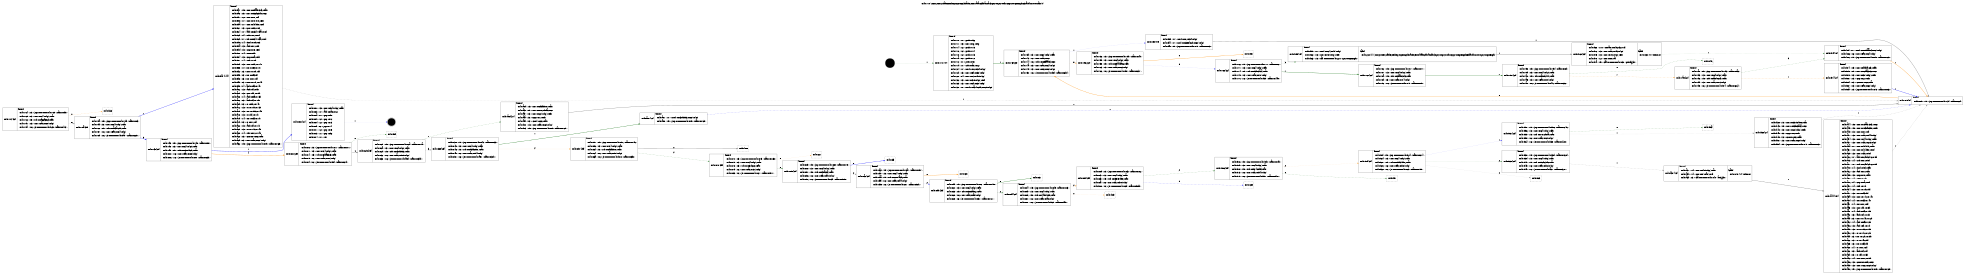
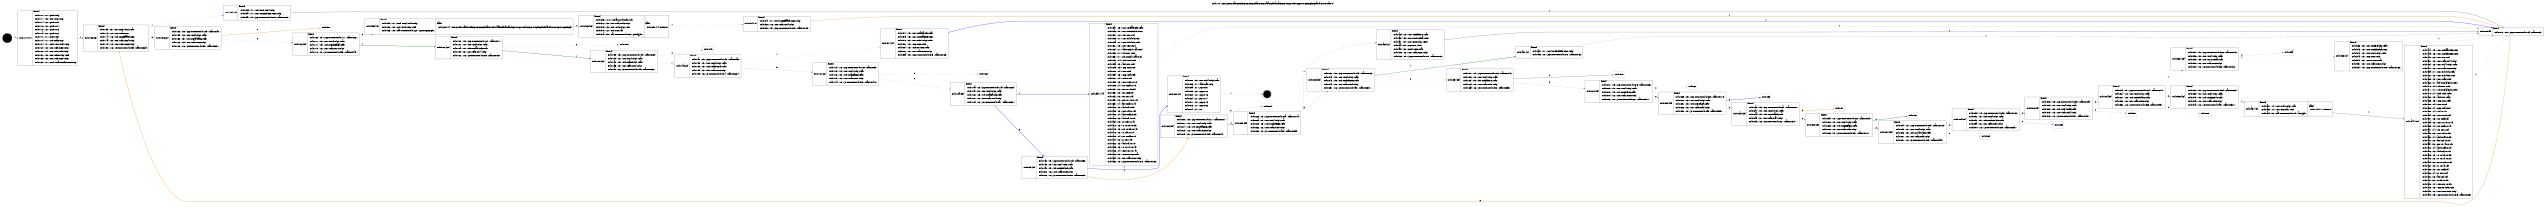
node "0x401e15": added
edge "0x4017ae [22]" -> "0x401b7f [18]": now "0x4017ae [22]" -> "0x4017c4 [22]"
